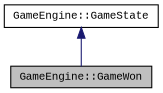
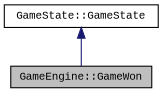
node "GameEngine::GameState": label "GameEngine::GameState" -> "GameState::GameState"
